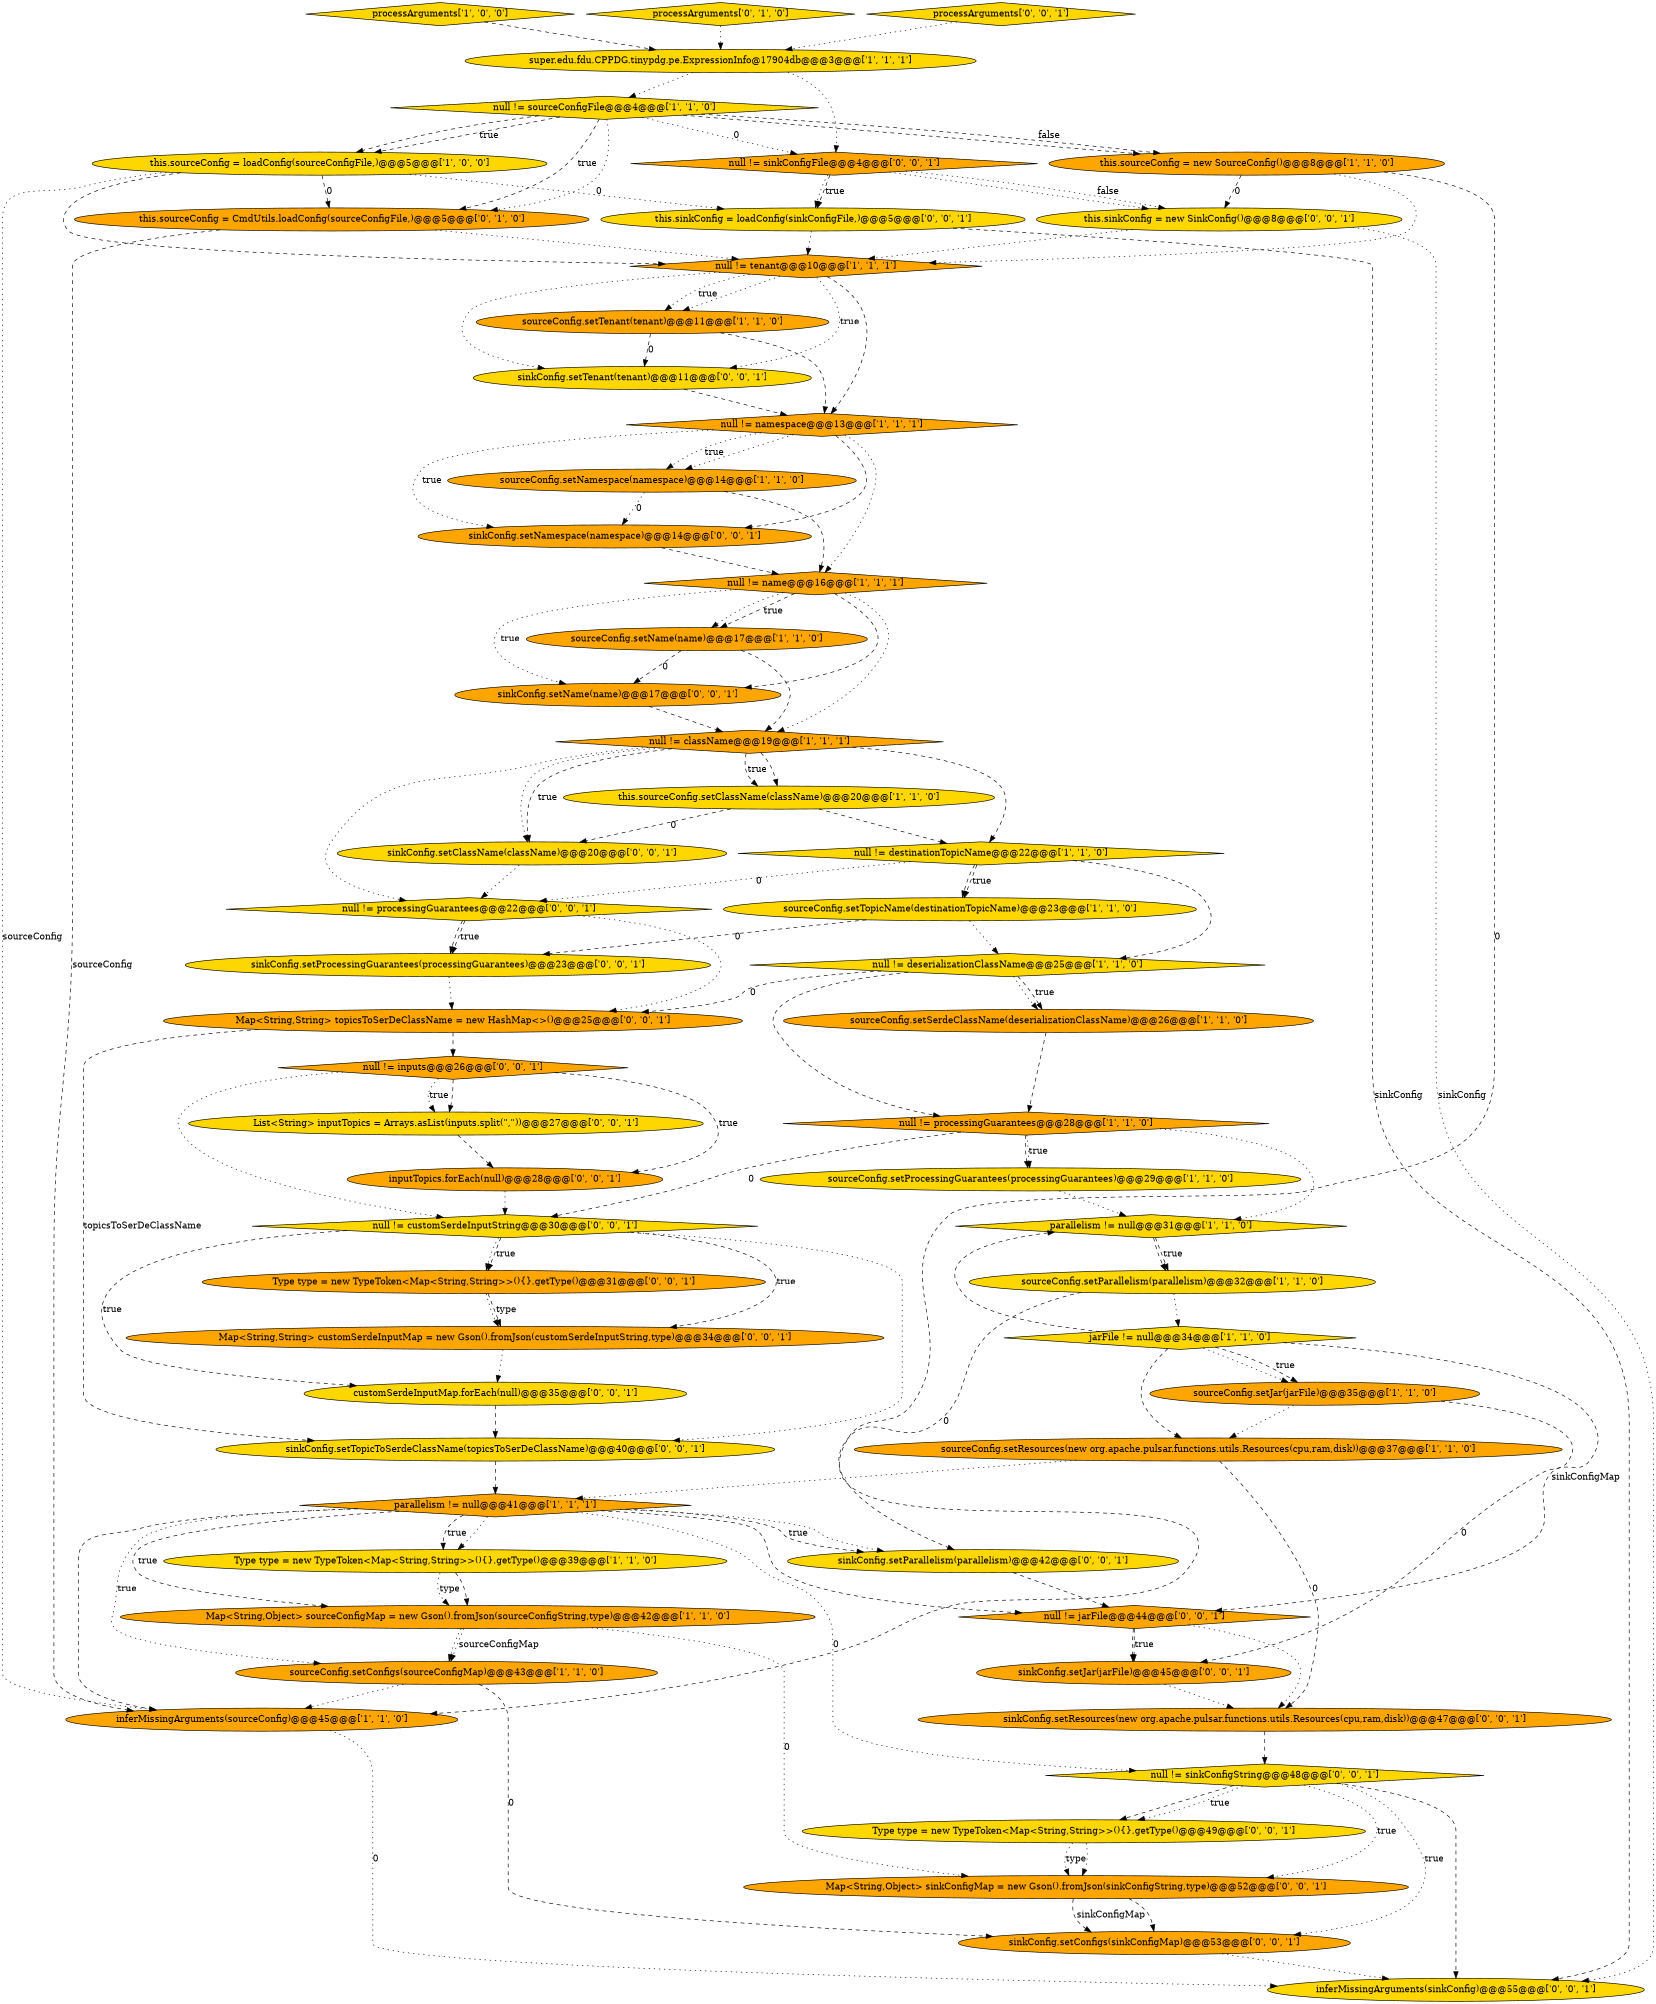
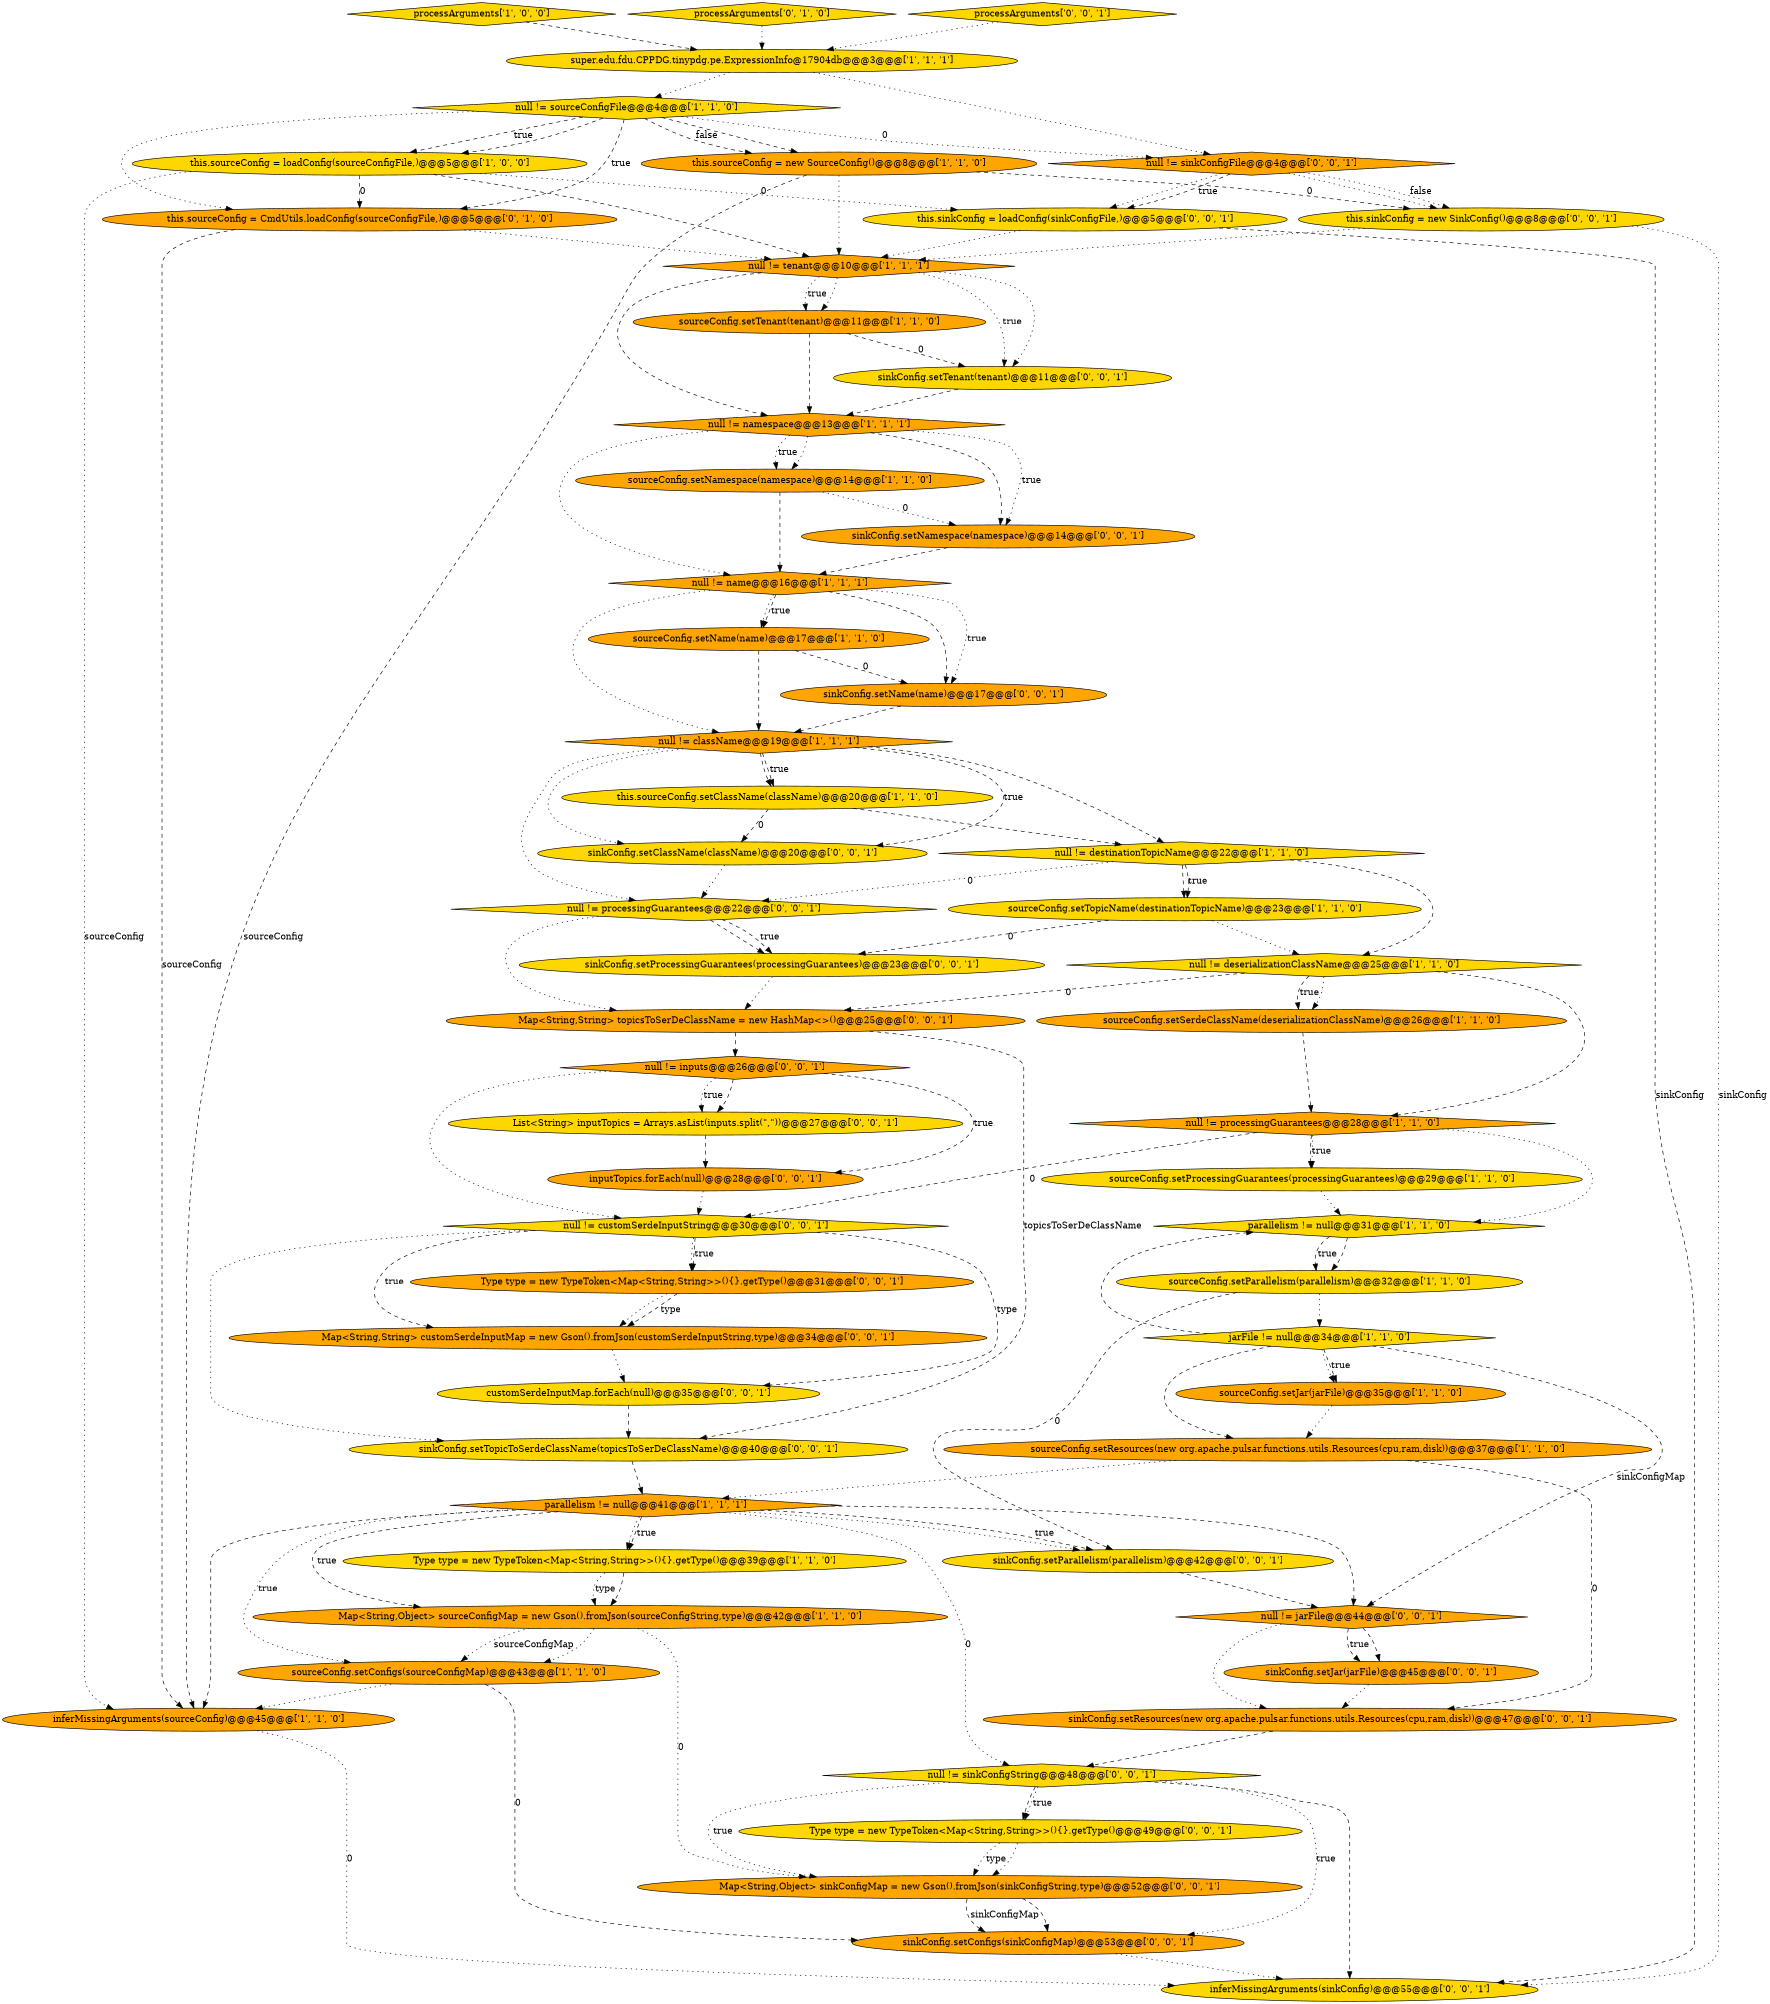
edge "this.sourceConfig = new SourceConfig()@@@8@@@['1', '1', '0']" -> "inferMissingArguments(sourceConfig)@@@45@@@['1', '1', '0']": label "0" -> "sourceConfig"
edge "null != customSerdeInputString@@@30@@@['0', '0', '1']" -> "customSerdeInputMap.forEach(null)@@@35@@@['0', '0', '1']": label "true" -> "type"
edge "sourceConfig.setJar(jarFile)@@@35@@@['1', '1', '0']" -> "sinkConfig.setJar(jarFile)@@@45@@@['0', '0', '1']": removed, label "0"
